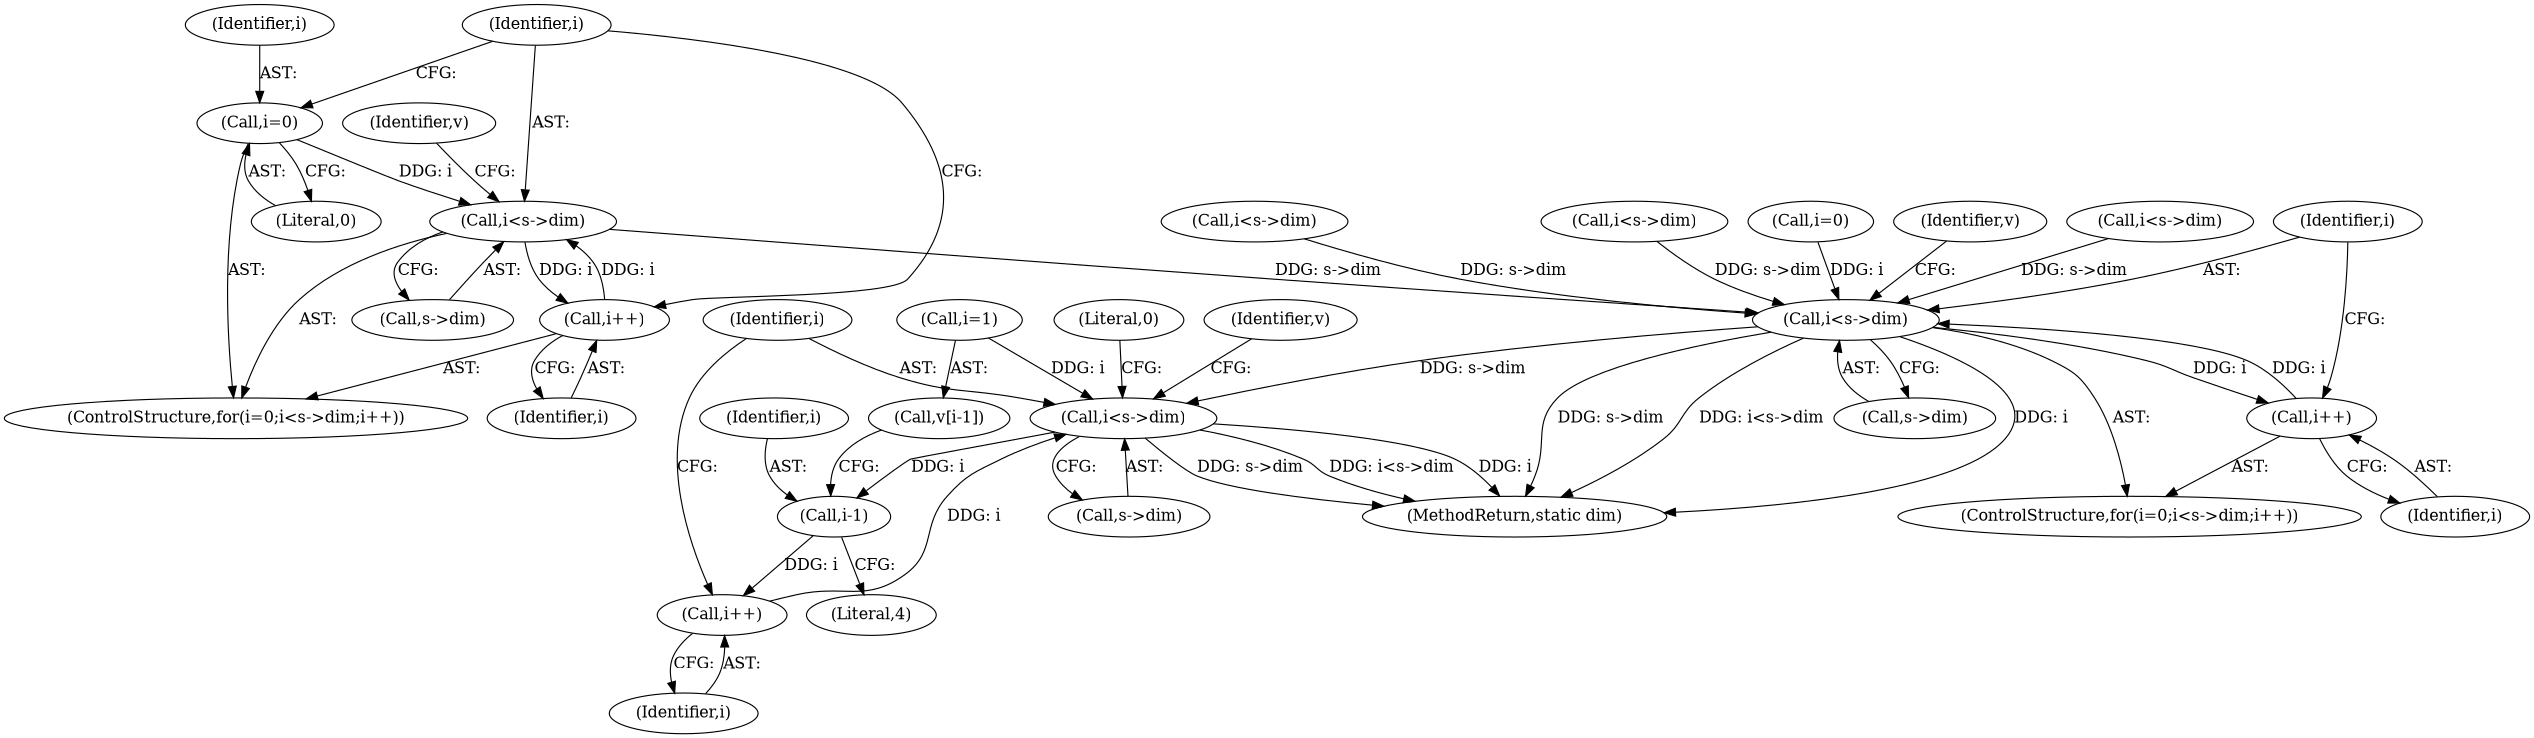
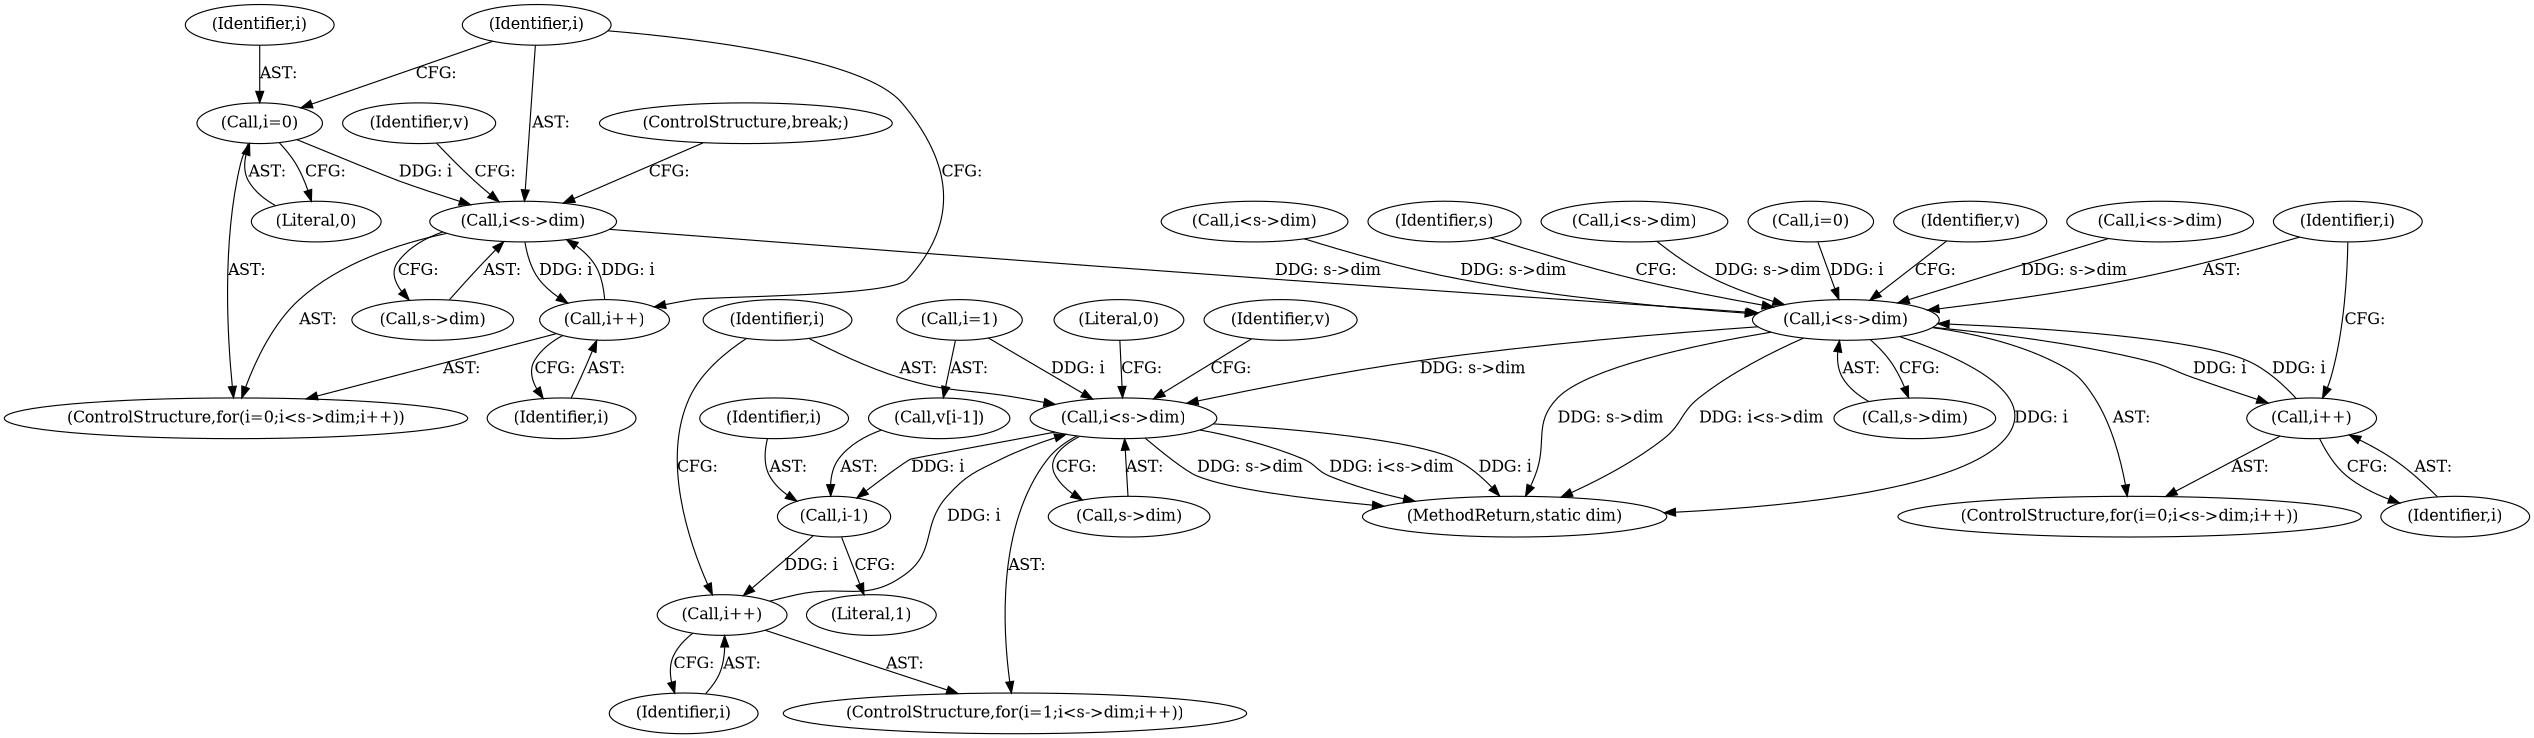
node "(ControlStructure,break;)": added
node "(Identifier,s)": added
edge "(Call,v[i-1])" -> "(Call,i-1)": label "CFG: " -> "AST: "
node "(Literal,4)": label "(Literal,4)" -> "(Literal,1)"
node "(ControlStructure,for(i=1;i<s->dim;i++))": added
